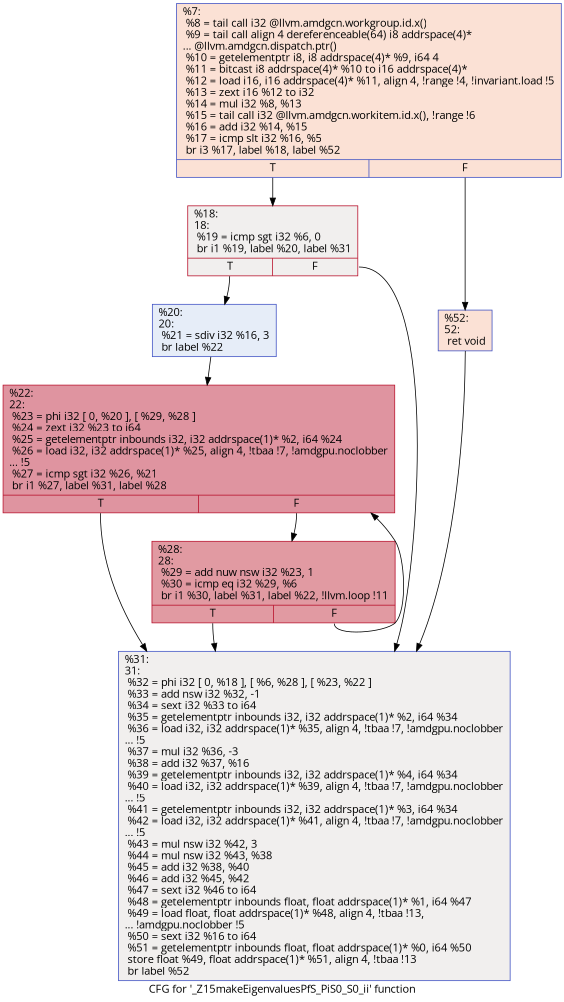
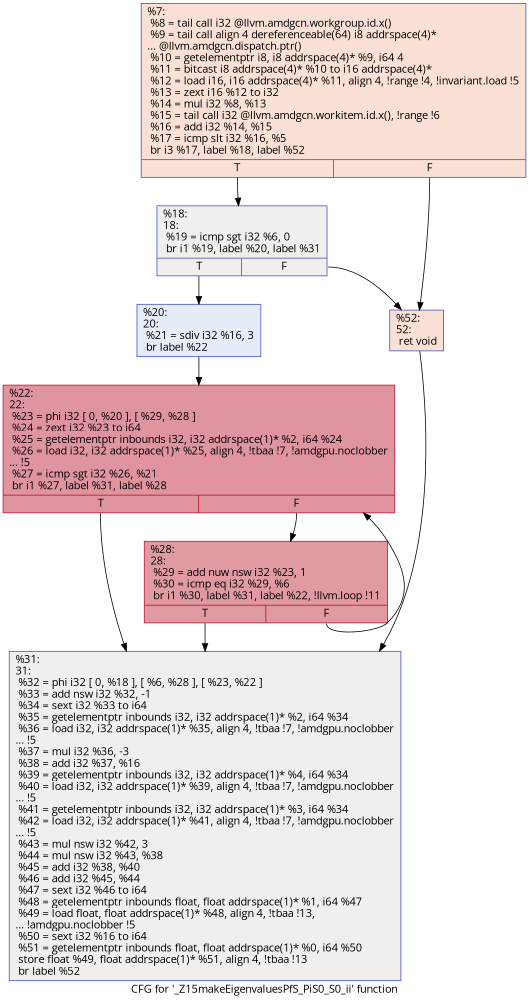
node "%18:": color #b70d28ff -> #3d50c3ff
edge "%18:" -> "%31:": now "%18:" -> "%52:"
node "%31:": text "%46 = add i32 %45, %42" -> "%46 = add i32 %45, %44"
